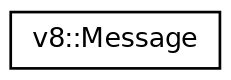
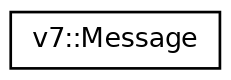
node "v8::Message": label "v8::Message" -> "v7::Message"
